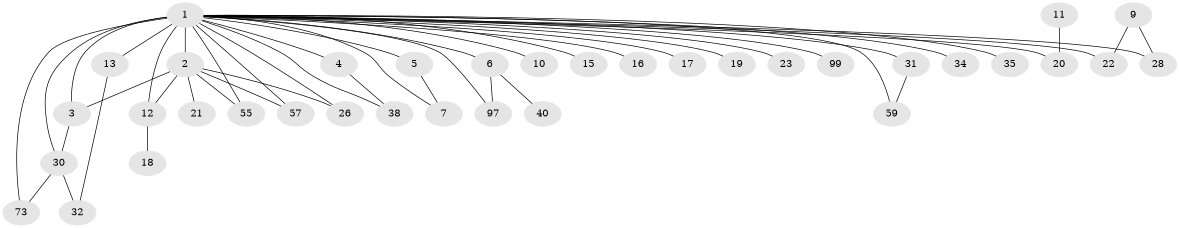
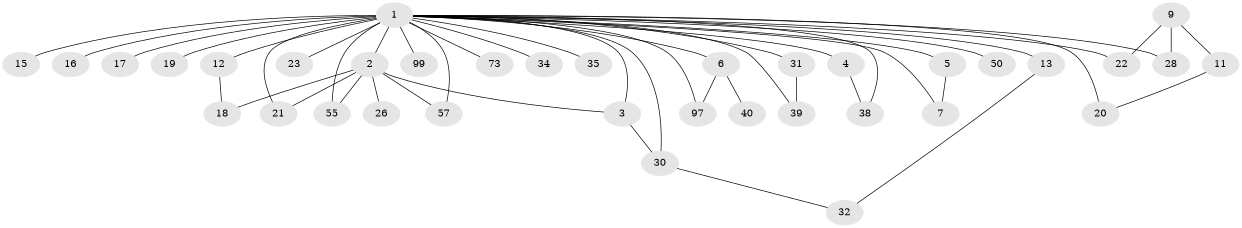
edge "9" -- "11": added
edge "1" -- "26": now "1" -- "21"
node "10": label "10" -> "50"
edge "2" -- "12": now "2" -- "18"
node "59": label "59" -> "39"
edge "30" -- "73": removed
